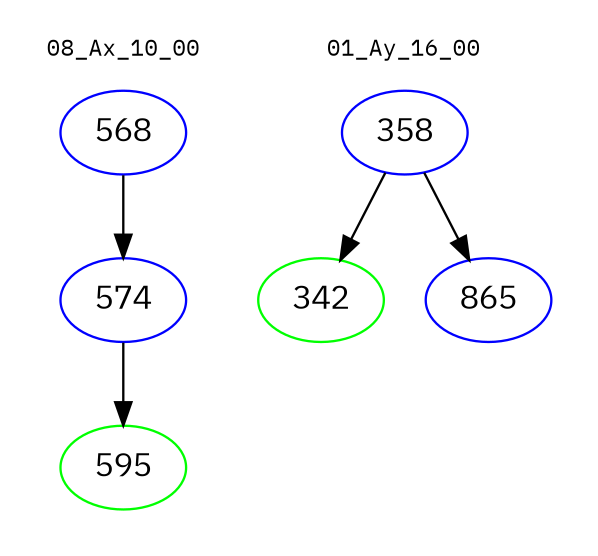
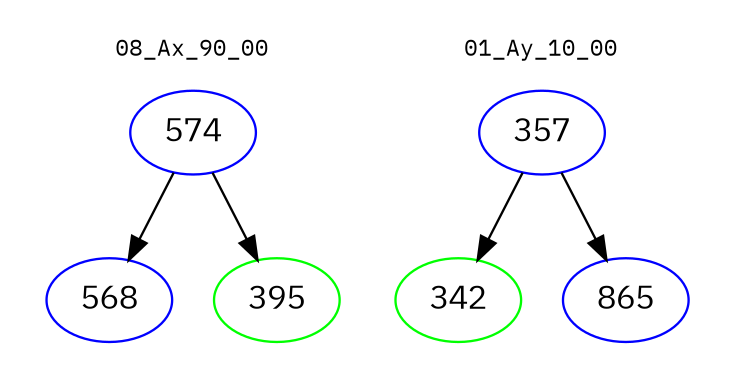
cluster "08_Ax_10_00": label "08_Ax_10_00" -> "08_Ax_90_00"
cluster "01_Ay_16_00": label "01_Ay_16_00" -> "01_Ay_10_00"
node "358": label "358" -> "357"
edge "568" -> "574": reversed
node "595": label "595" -> "395"
